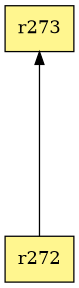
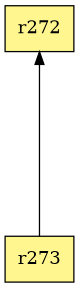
edge "r272" -> "r273": reversed
